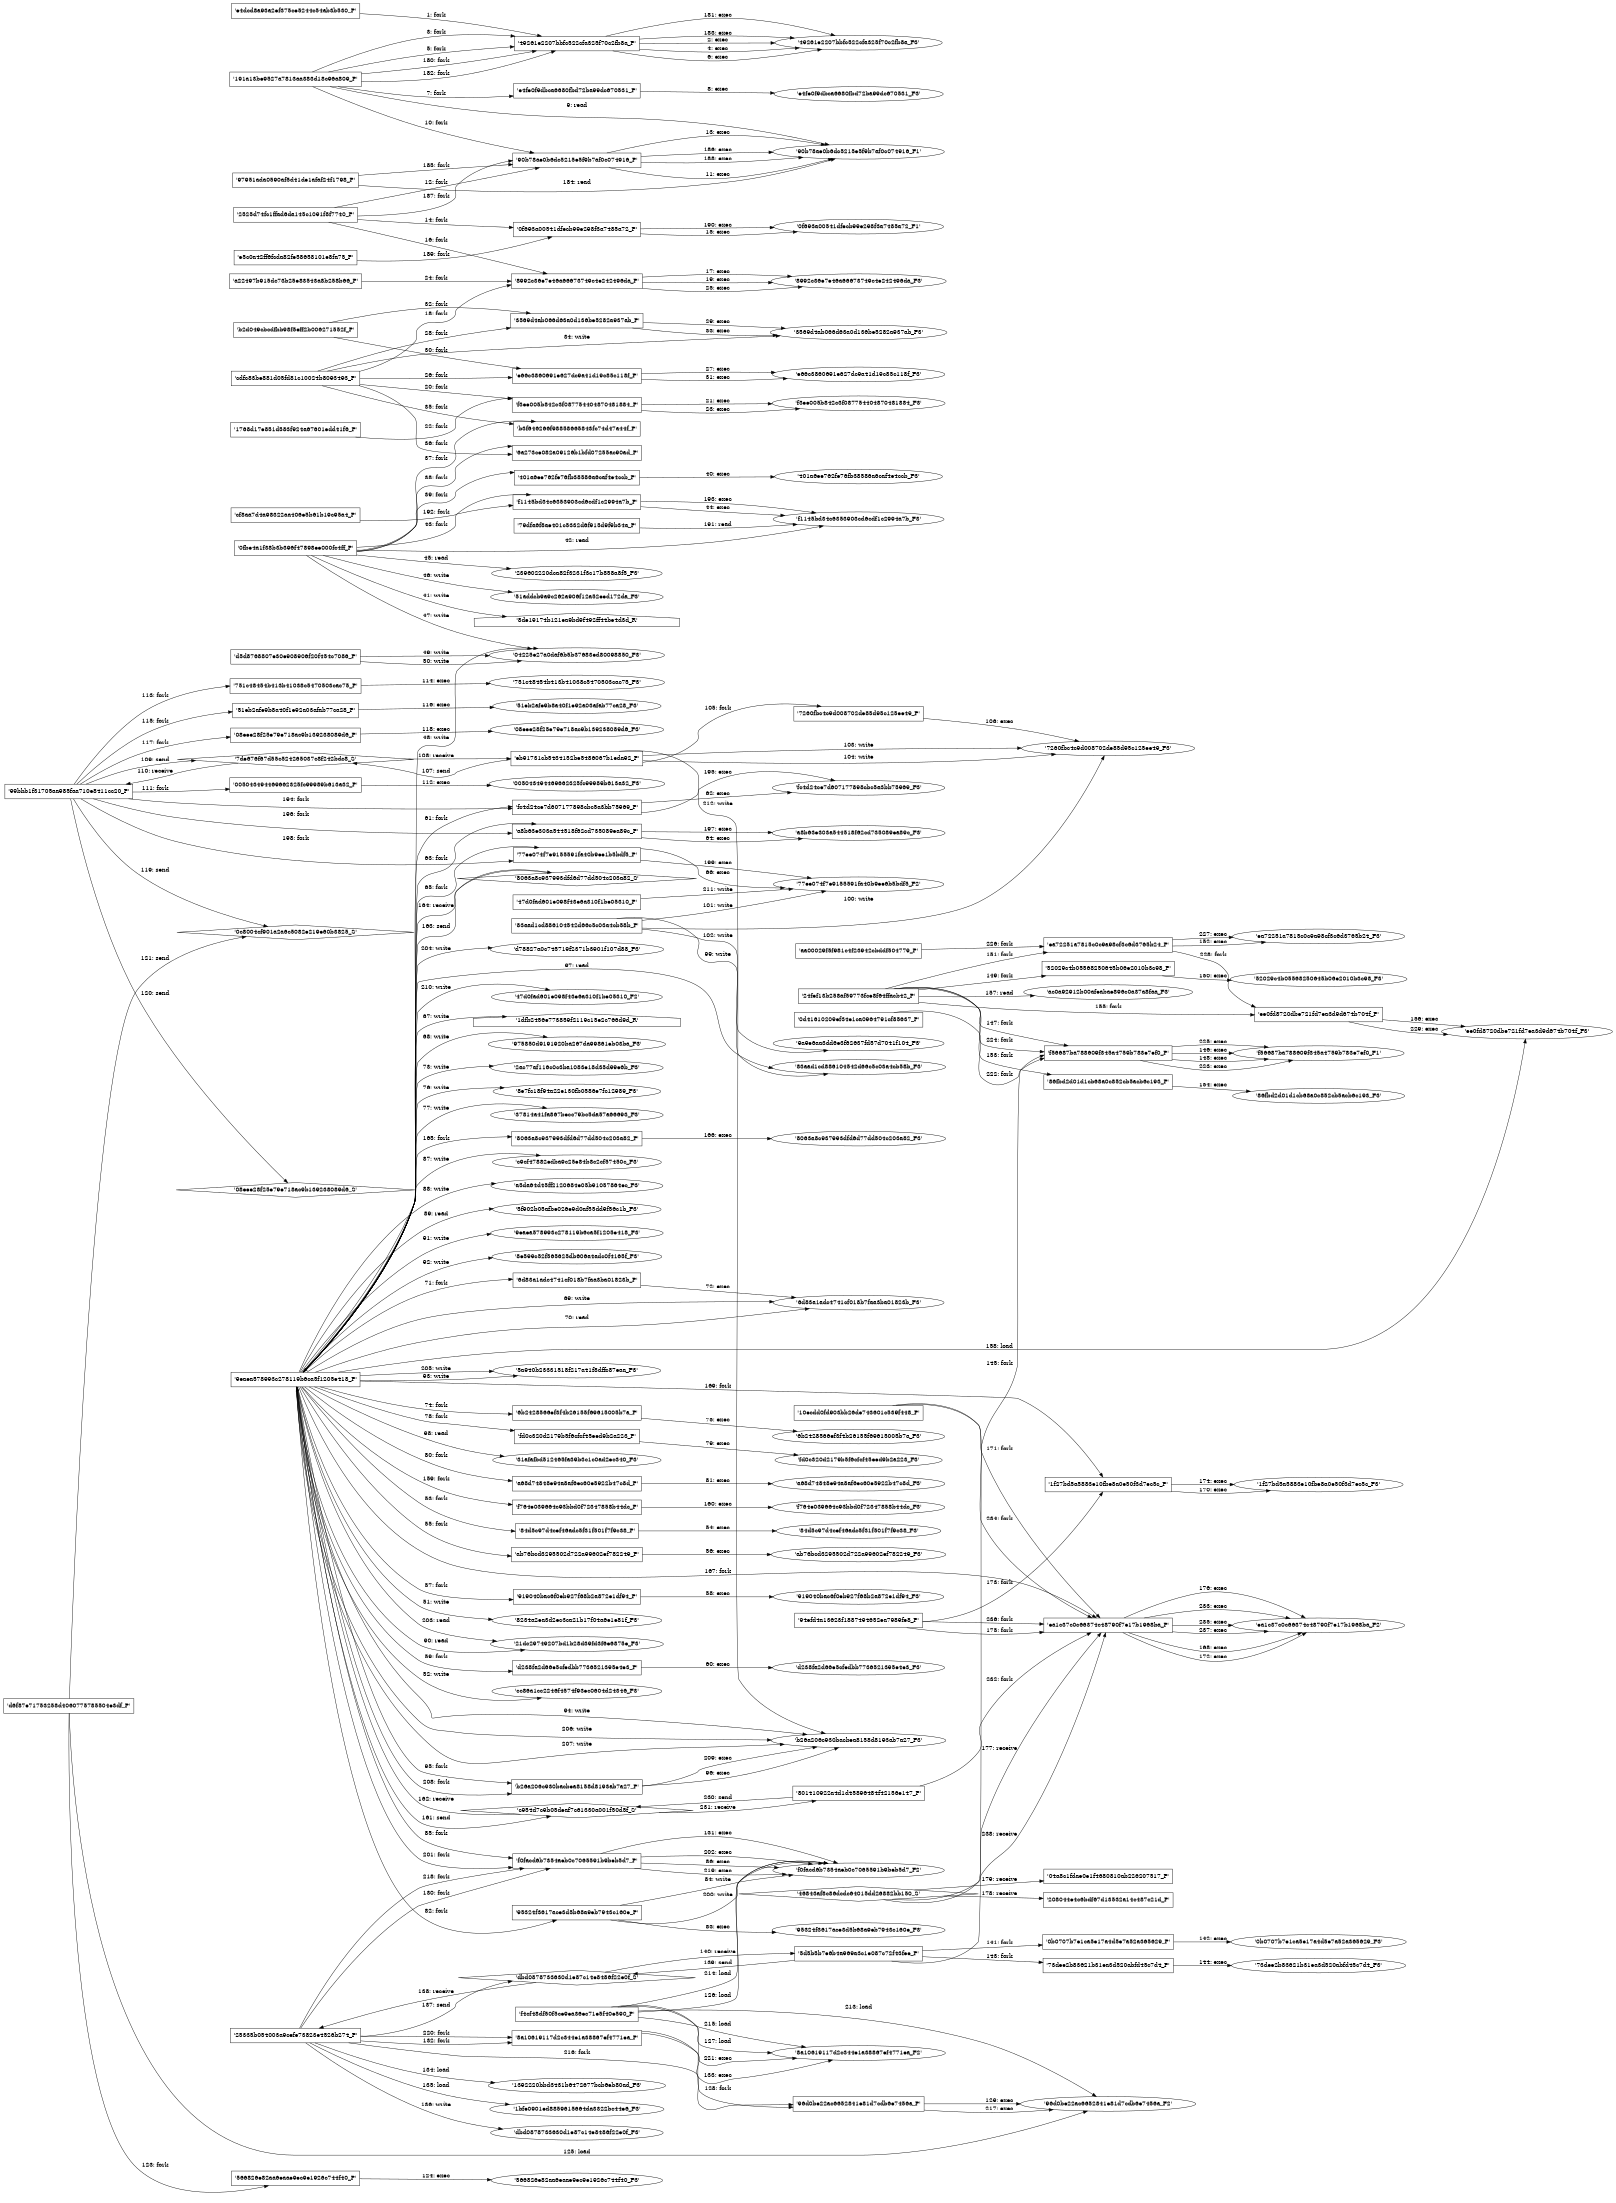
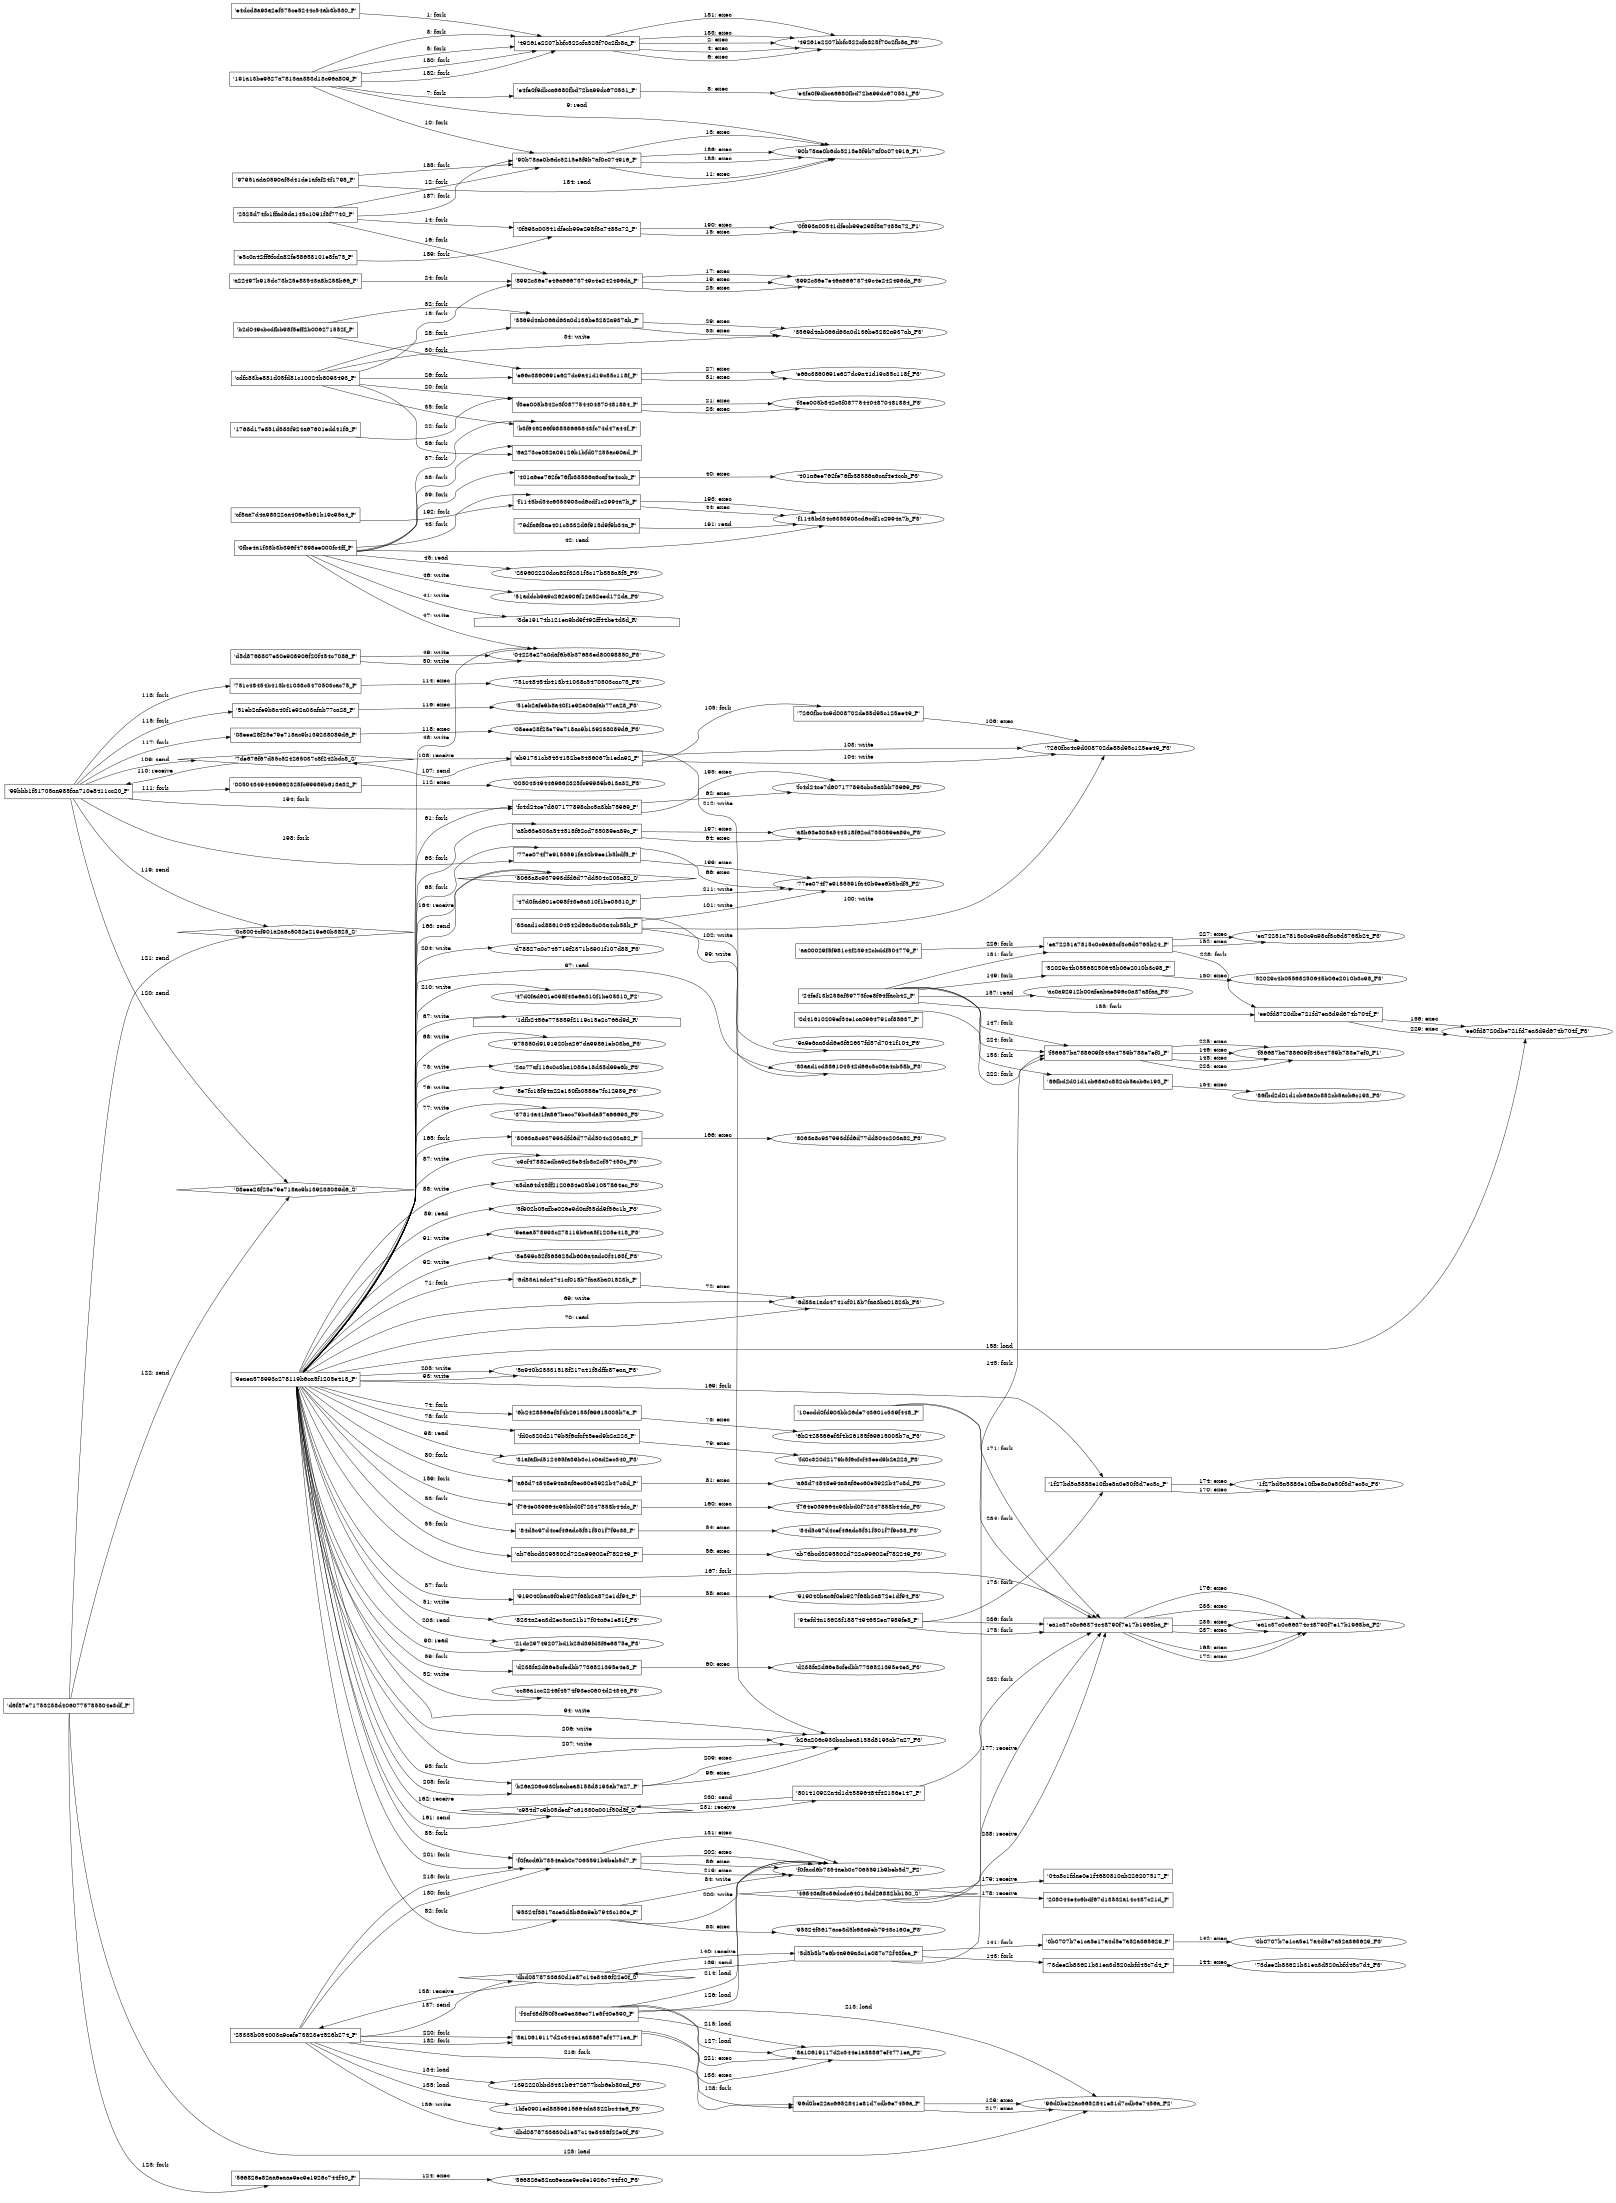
edge "'99bbb1f31705aa985faa710e8411cc20_P'" -> "'a8b63e303a544518f62cd735089ea89c_P'": removed, label "196: fork"
edge "'d6f87e71753258d4060775785504e3df_P'" -> "'08eee28f25e79e718ac9b139238089d6_S'": added, label "122: send"
